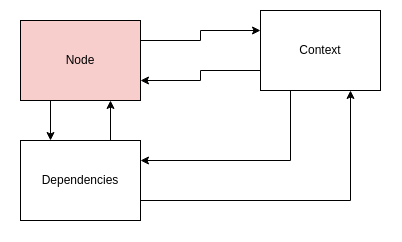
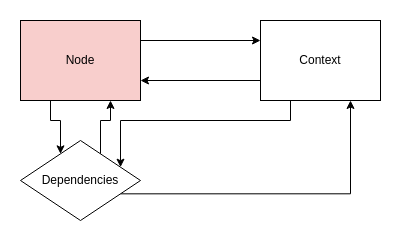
node "Context": moved (321, 51) -> (321, 61)
node "Dependencies": shape rectangle -> diamond
